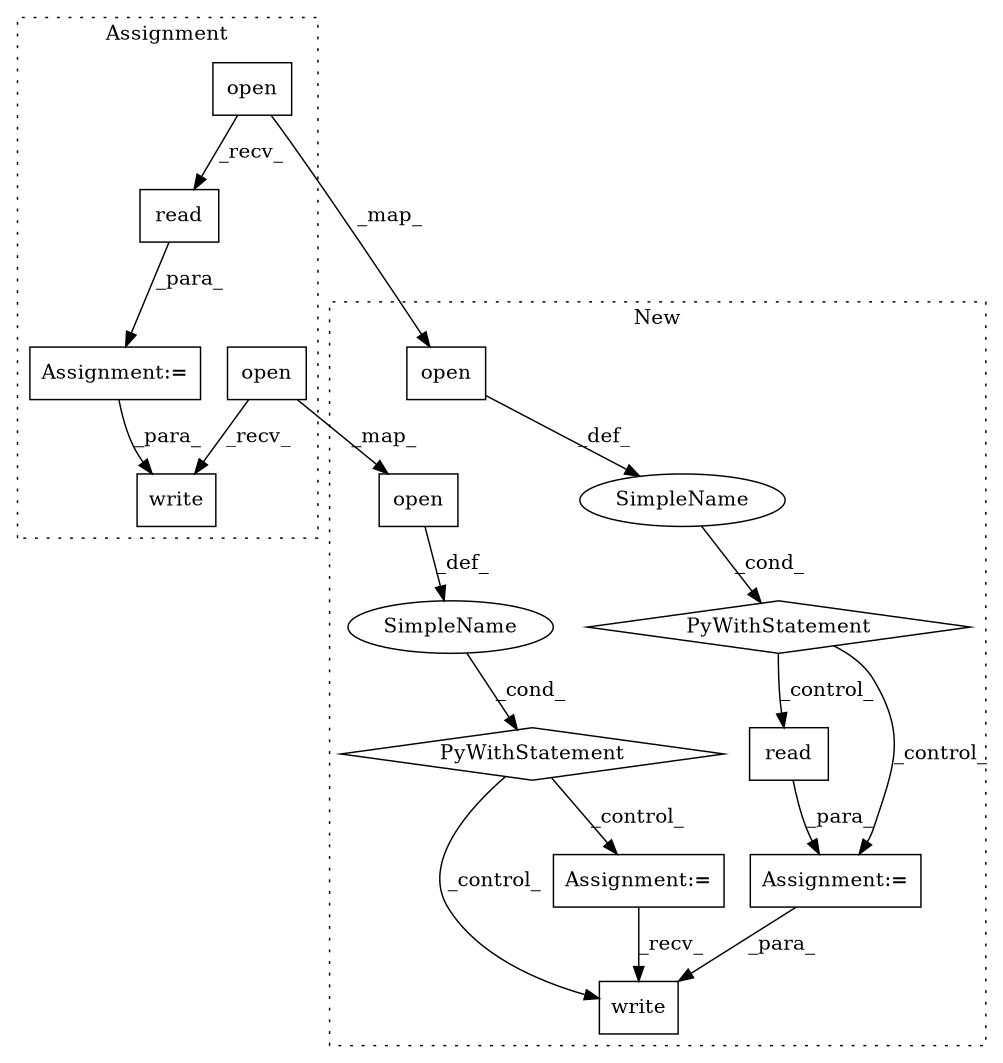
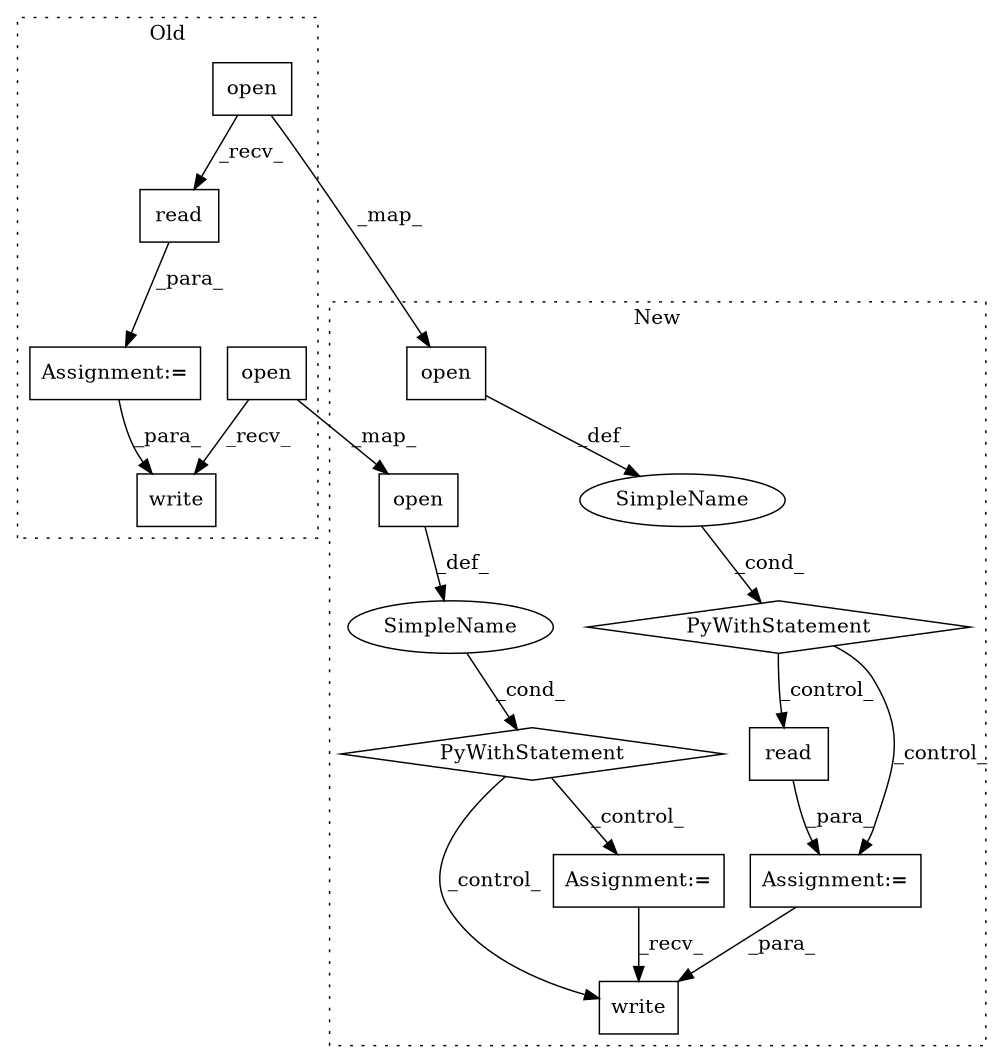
cluster "Assignment": label "Assignment" -> "Old"
